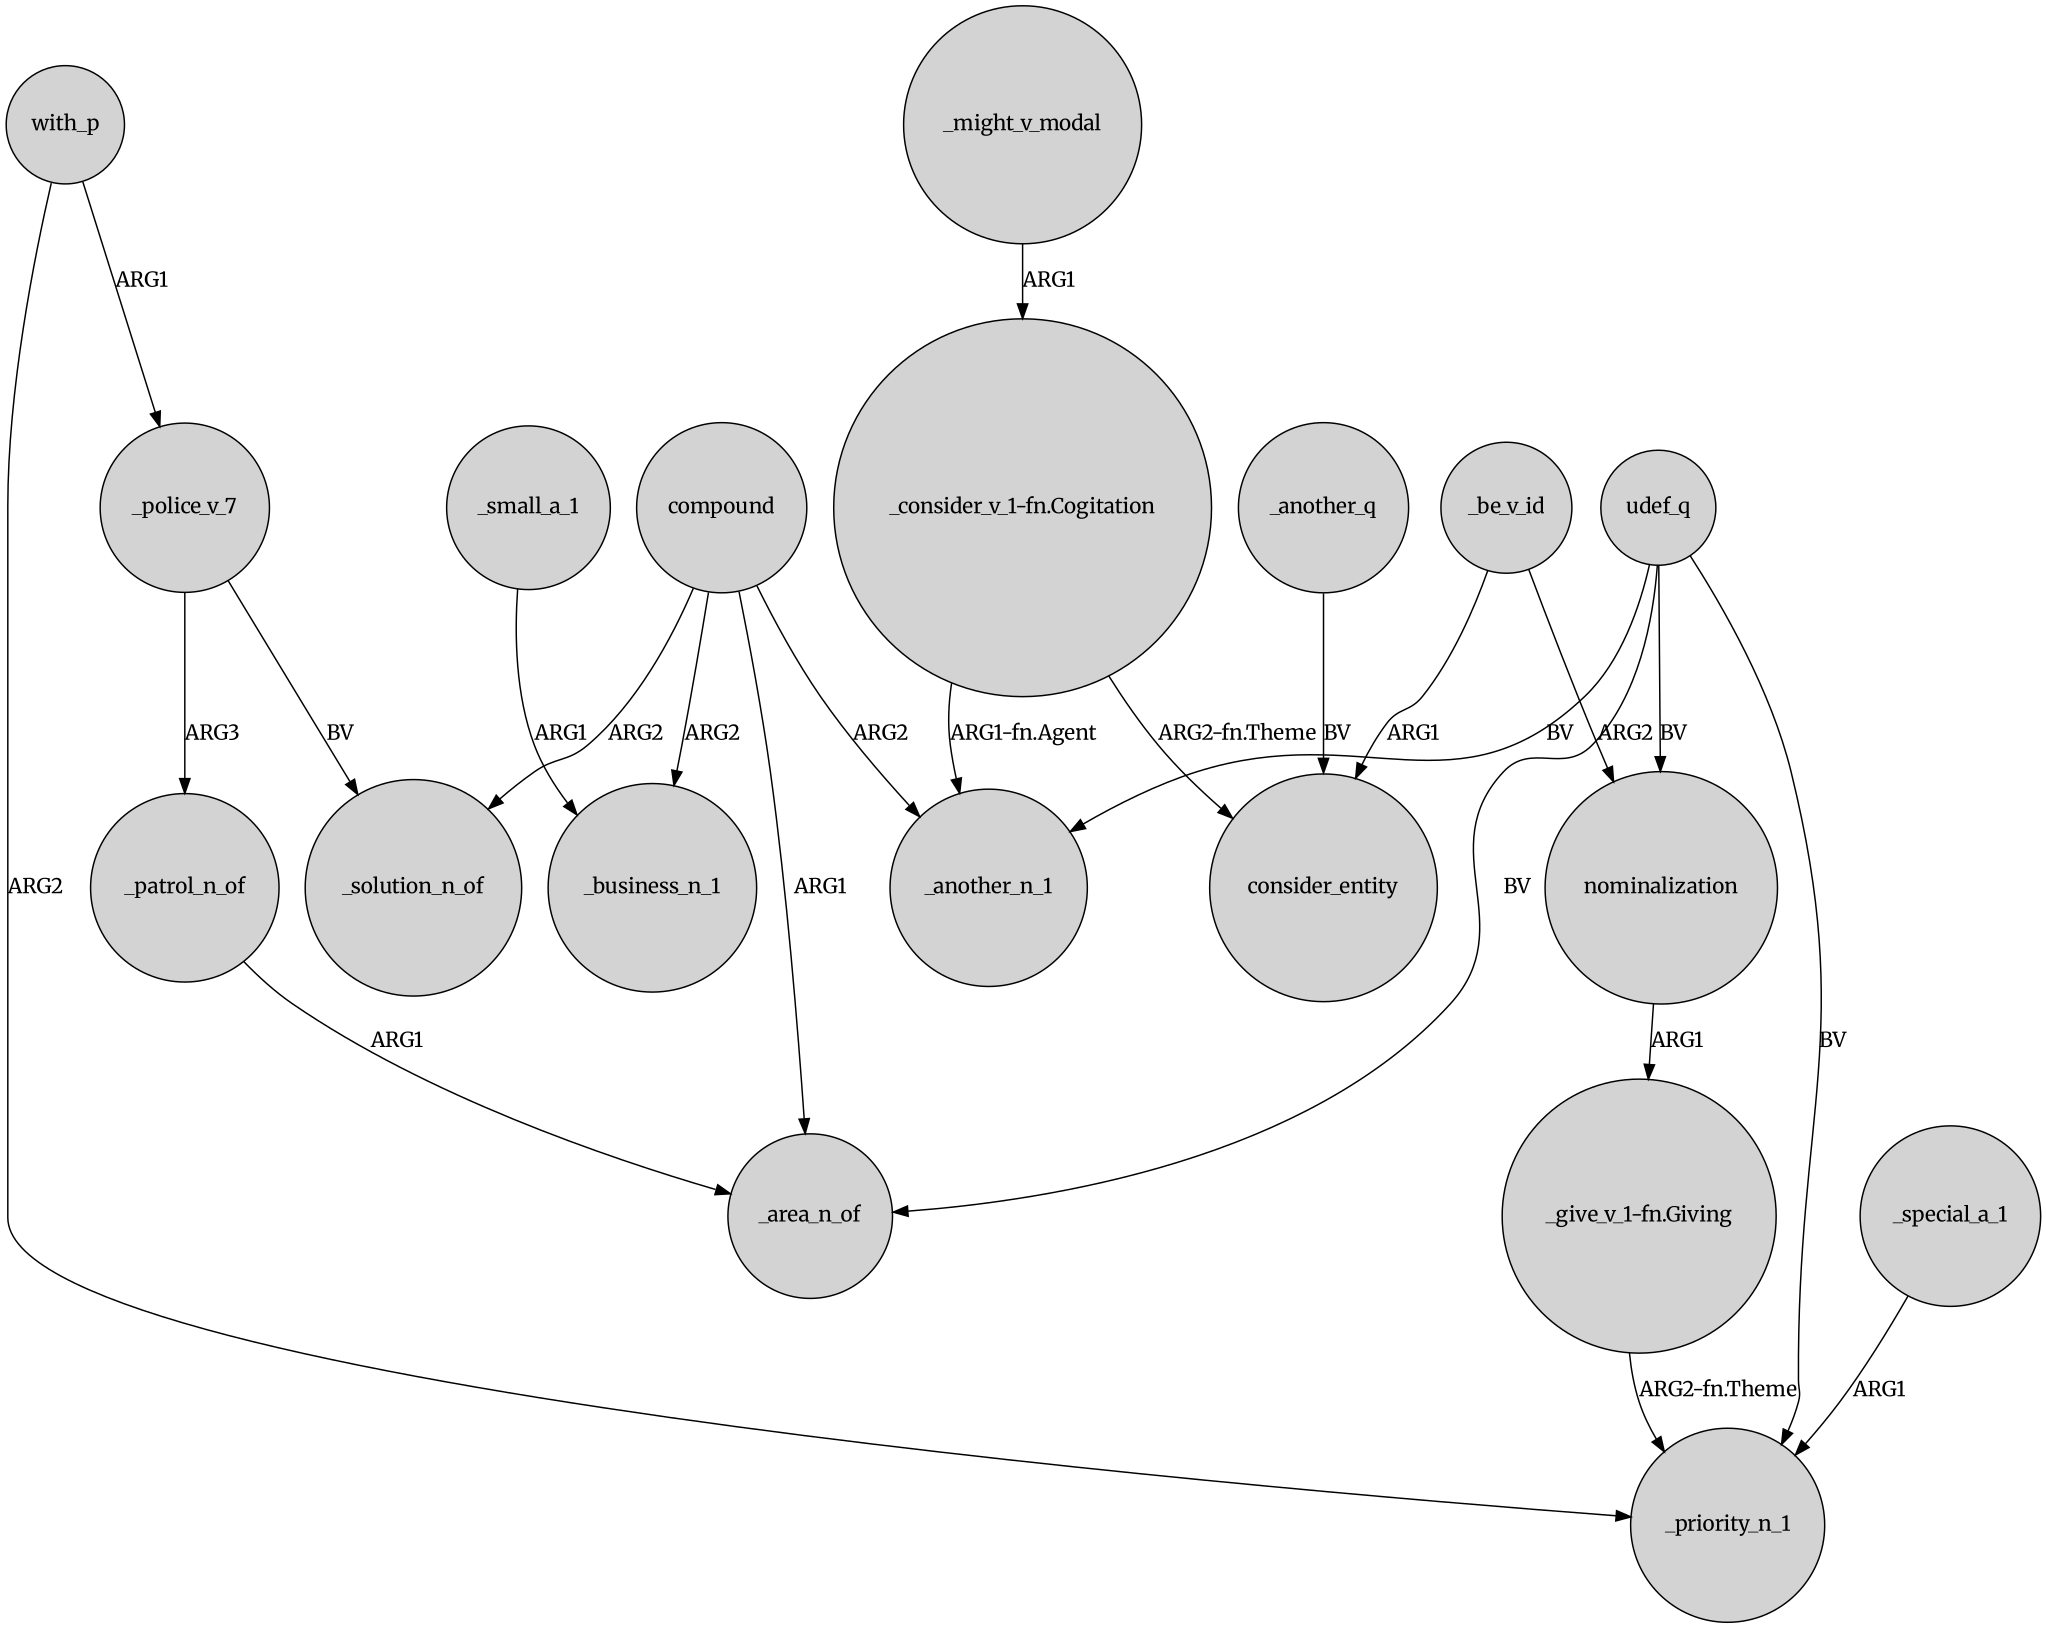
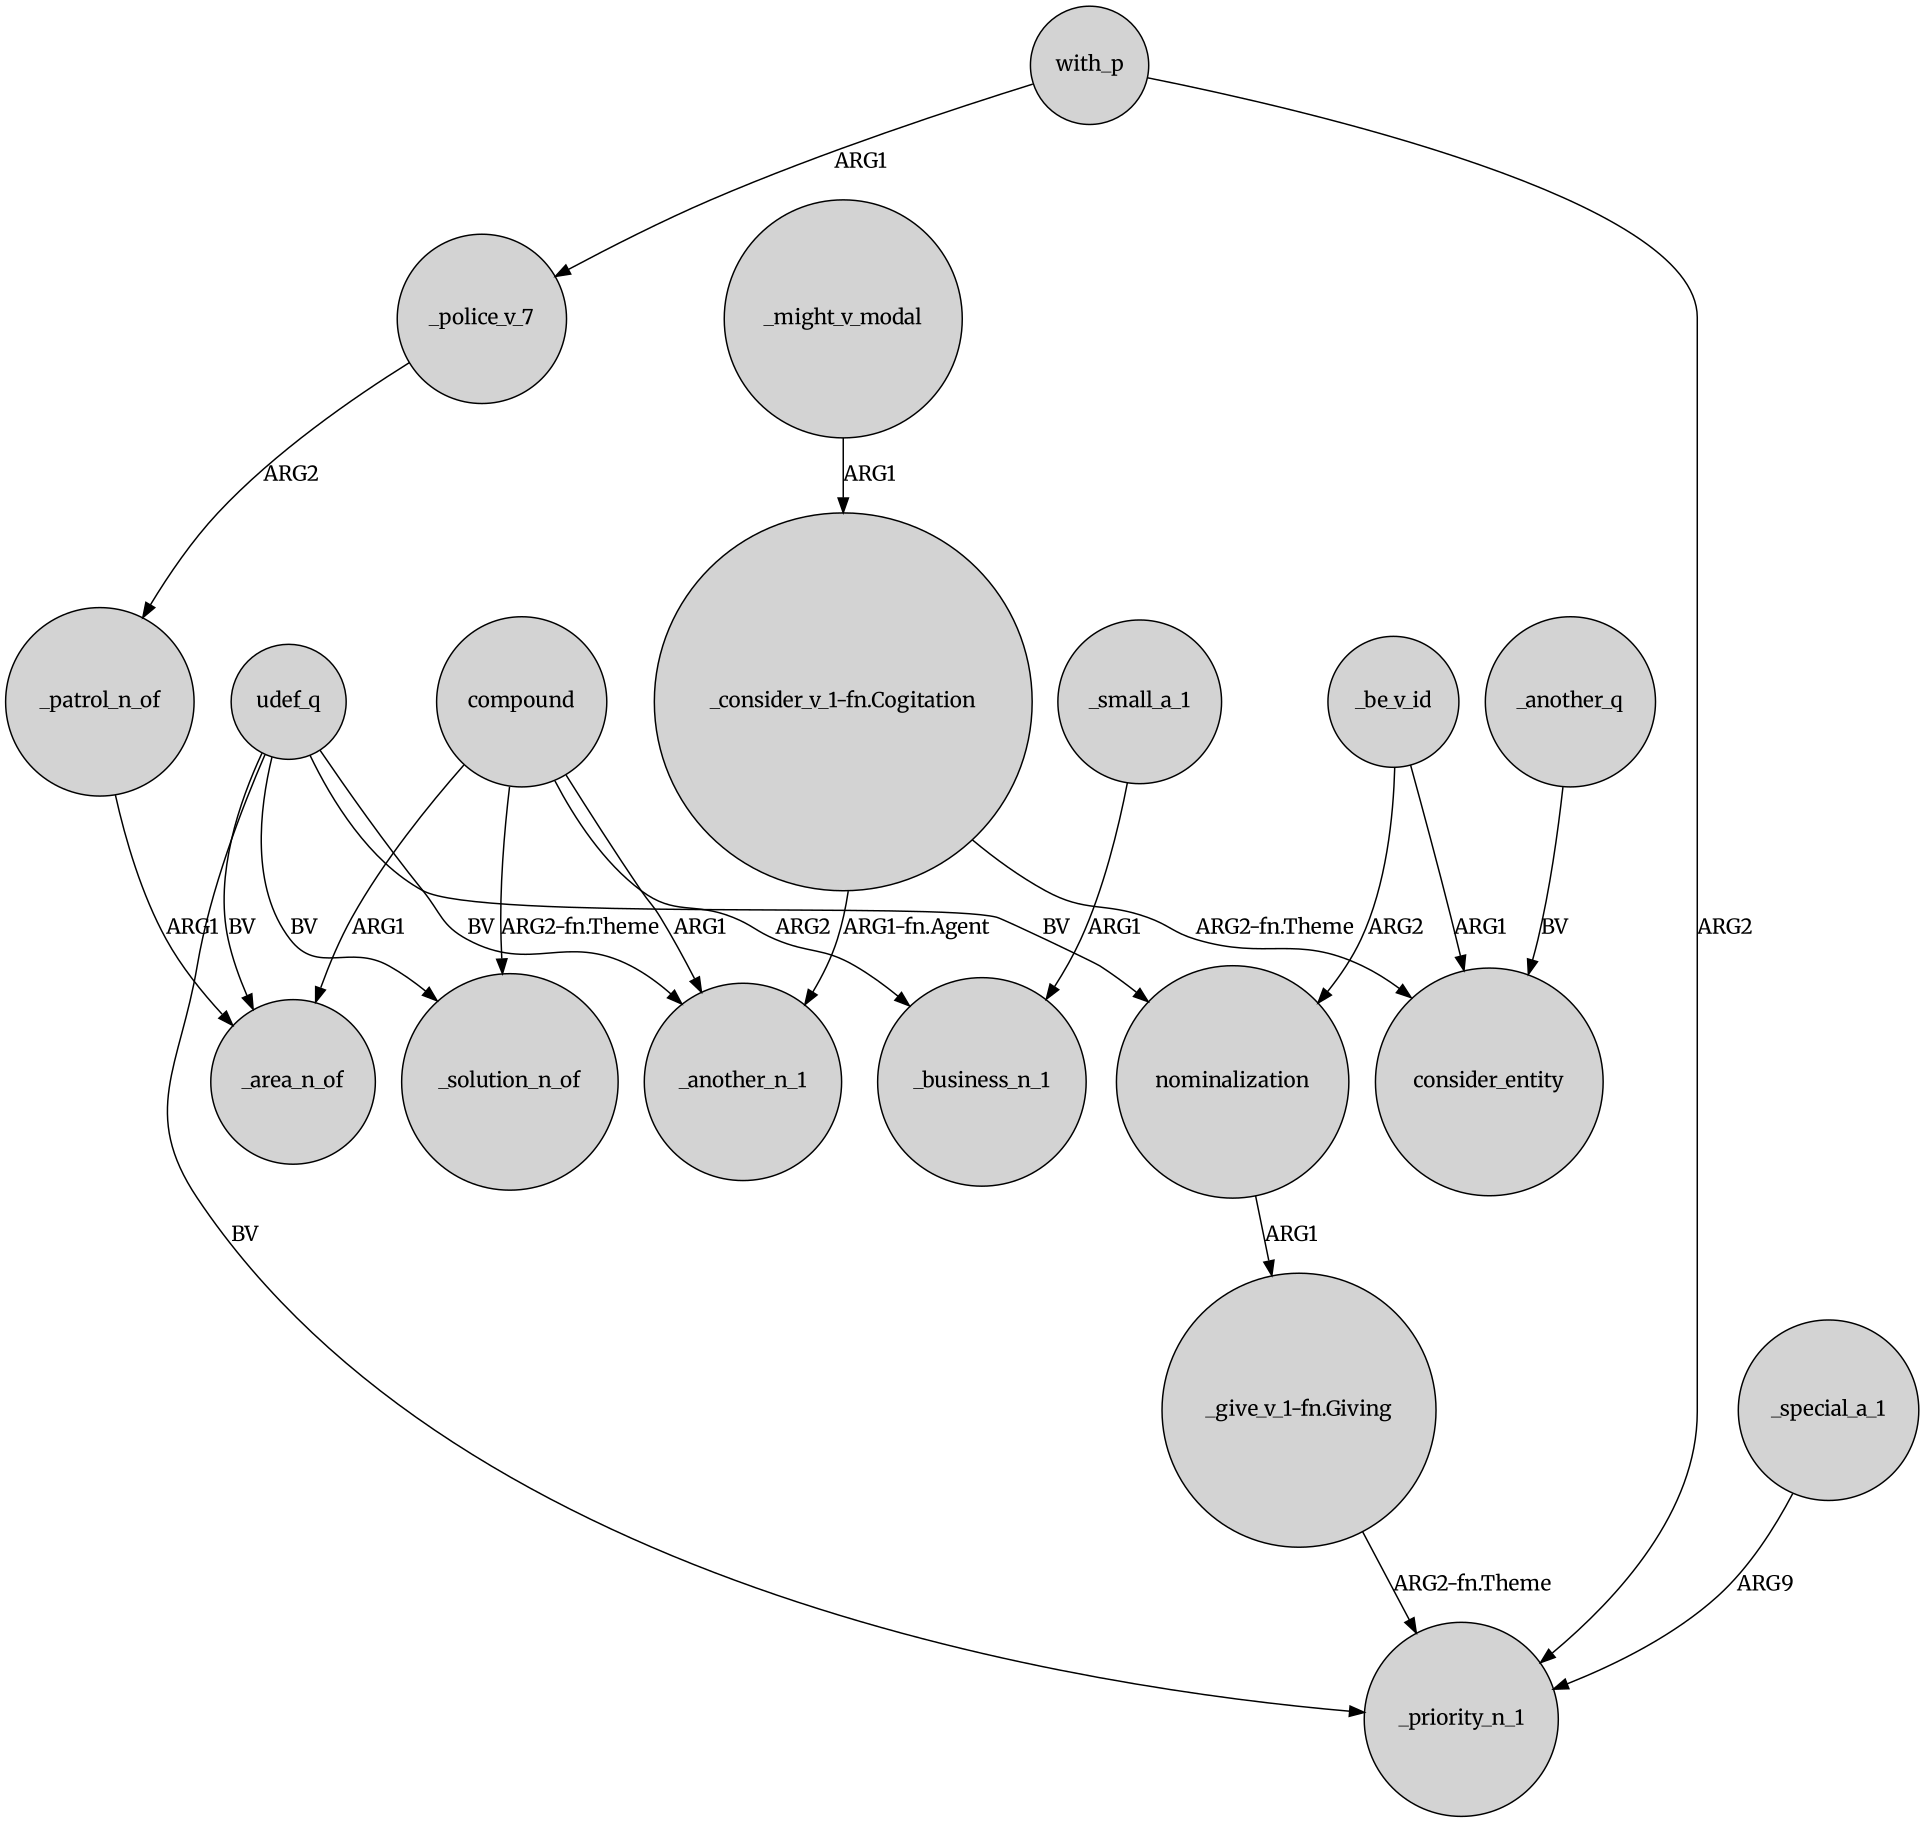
edge "_police_v_7" -> "_solution_n_of": now "udef_q" -> "_solution_n_of"
edge "_police_v_7" -> "_patrol_n_of": label "ARG3" -> "ARG2"
edge "compound" -> "_solution_n_of": label "ARG2" -> "ARG2-fn.Theme"
edge "compound" -> "_another_n_1": label "ARG2" -> "ARG1"
edge "_special_a_1" -> "_priority_n_1": label "ARG1" -> "ARG9"
